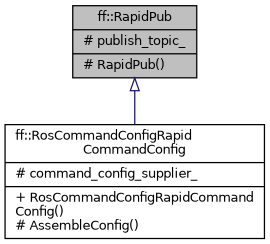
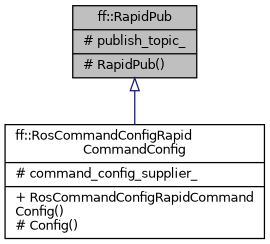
node "ff::RosCommandConfigRapid": text "# AssembleConfig()" -> "# Config()"
